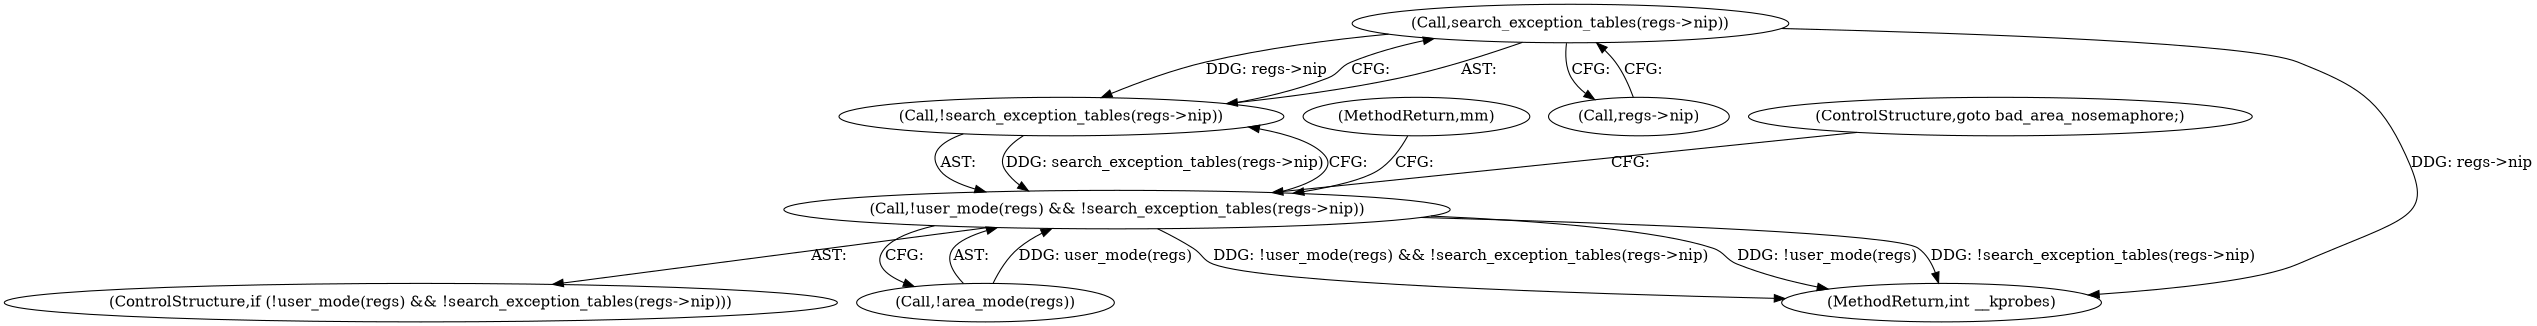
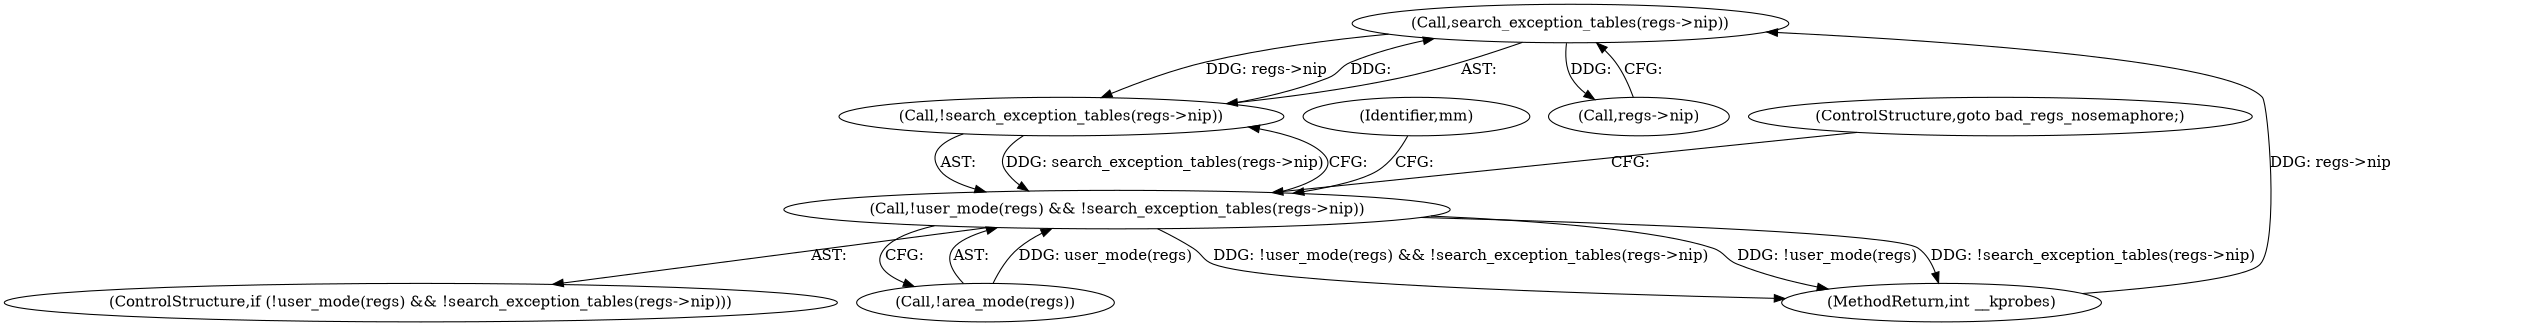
edge "(Call,search_exception_tables(regs->nip))" -> "(MethodReturn,int __kprobes)": reversed
edge "(Call,!search_exception_tables(regs->nip))" -> "(Call,search_exception_tables(regs->nip))": label "CFG: " -> "DDG: "
edge "(Call,search_exception_tables(regs->nip))" -> "(Call,regs->nip)": label "CFG: " -> "DDG: "
node "(MethodReturn,mm)": label "(MethodReturn,mm)" -> "(Identifier,mm)"
node "(ControlStructure,goto bad_area_nosemaphore;)": label "(ControlStructure,goto bad_area_nosemaphore;)" -> "(ControlStructure,goto bad_regs_nosemaphore;)"
